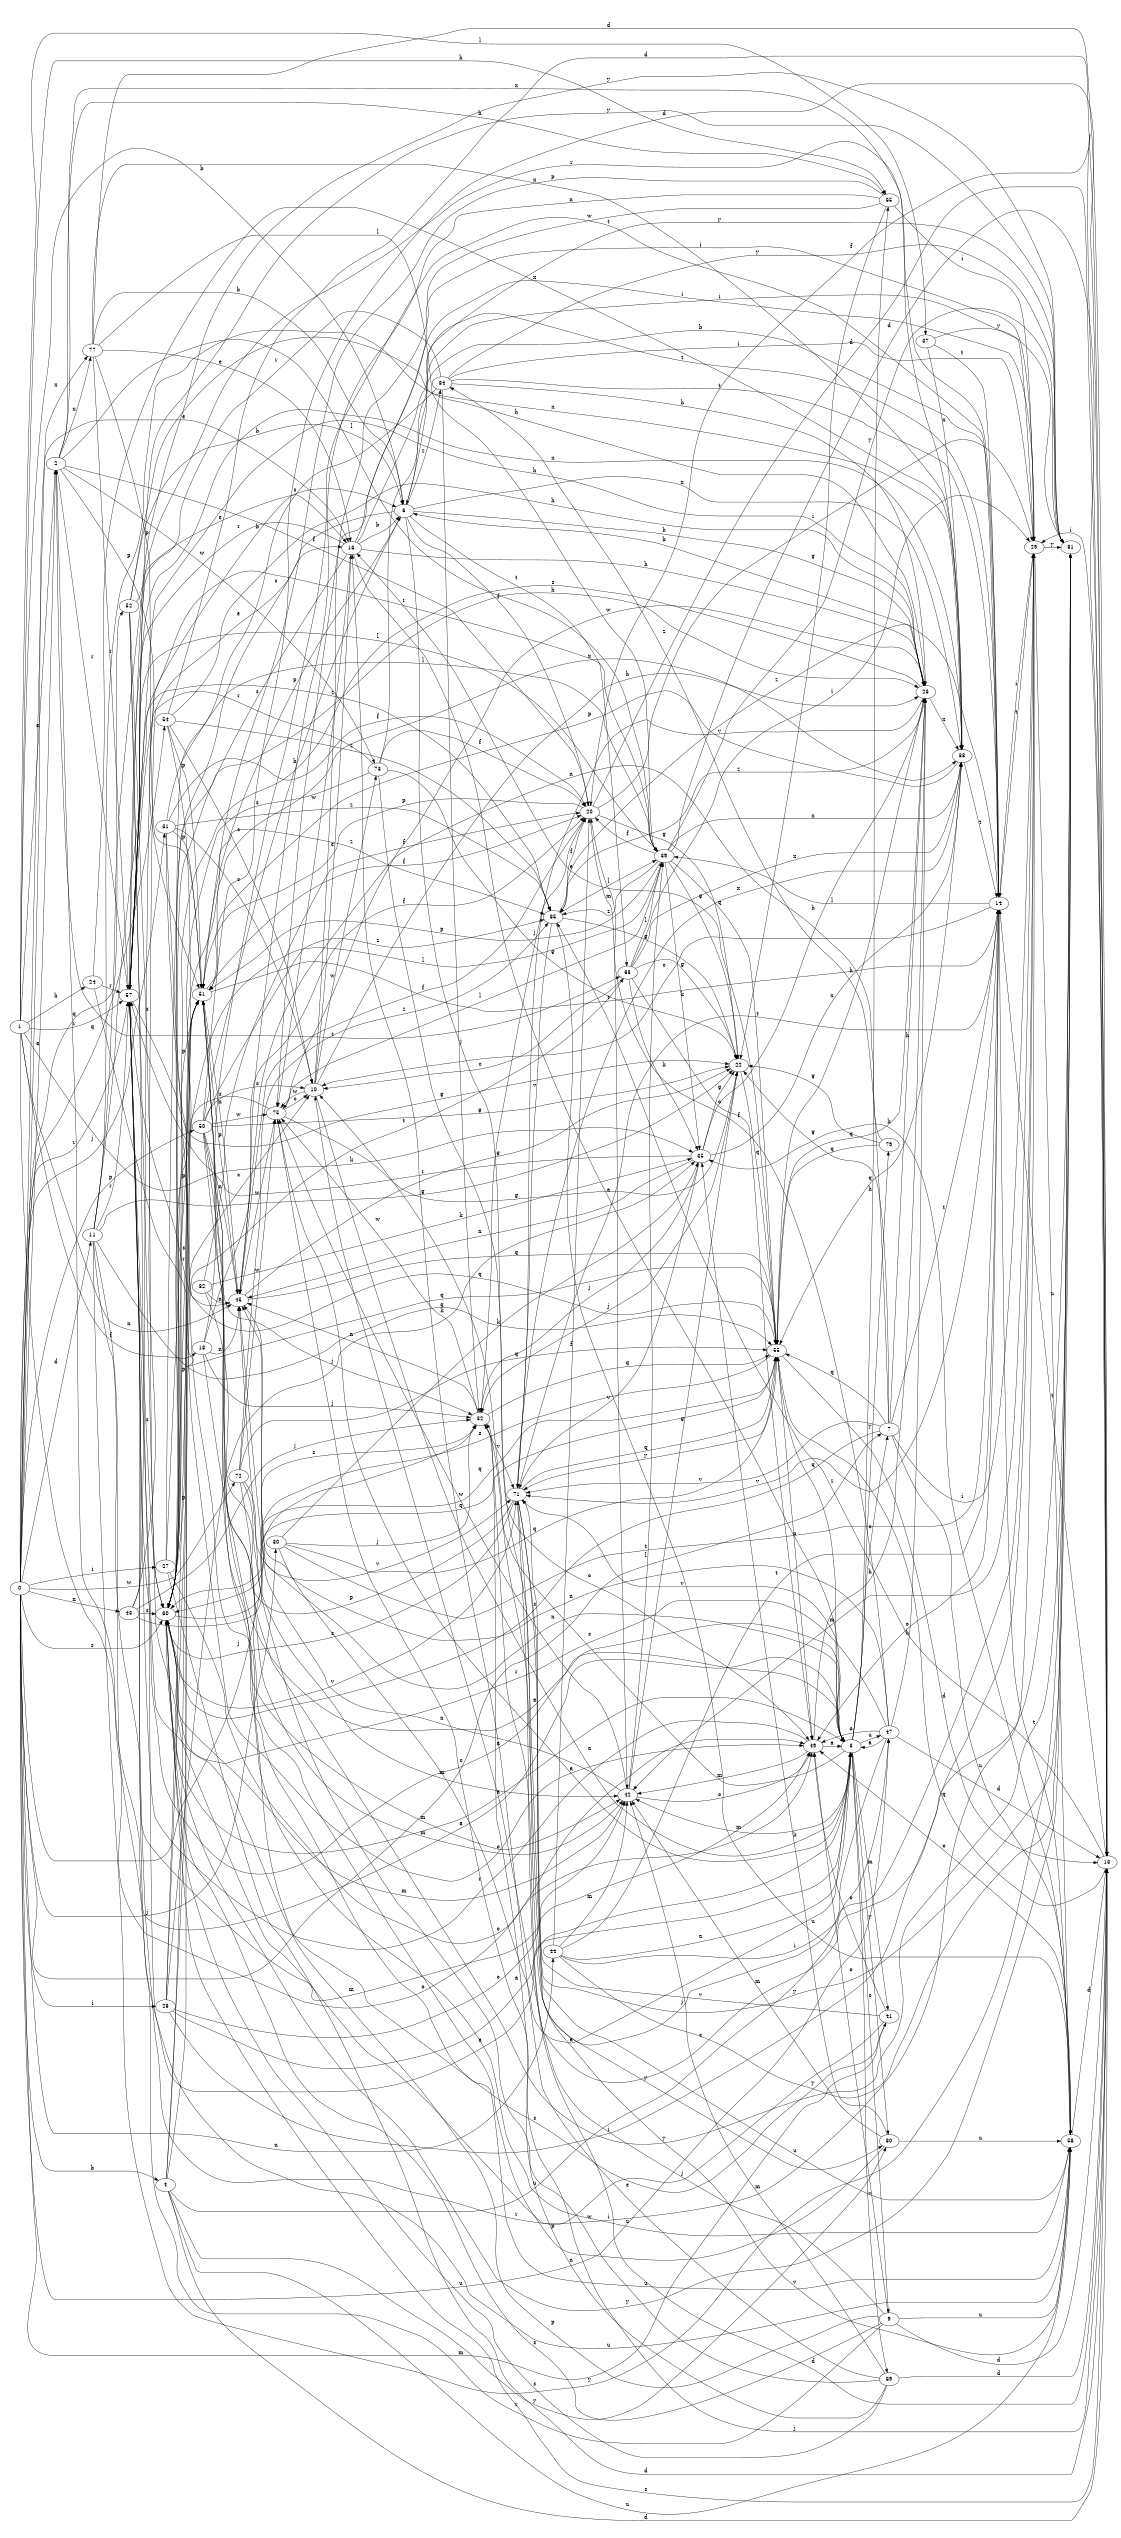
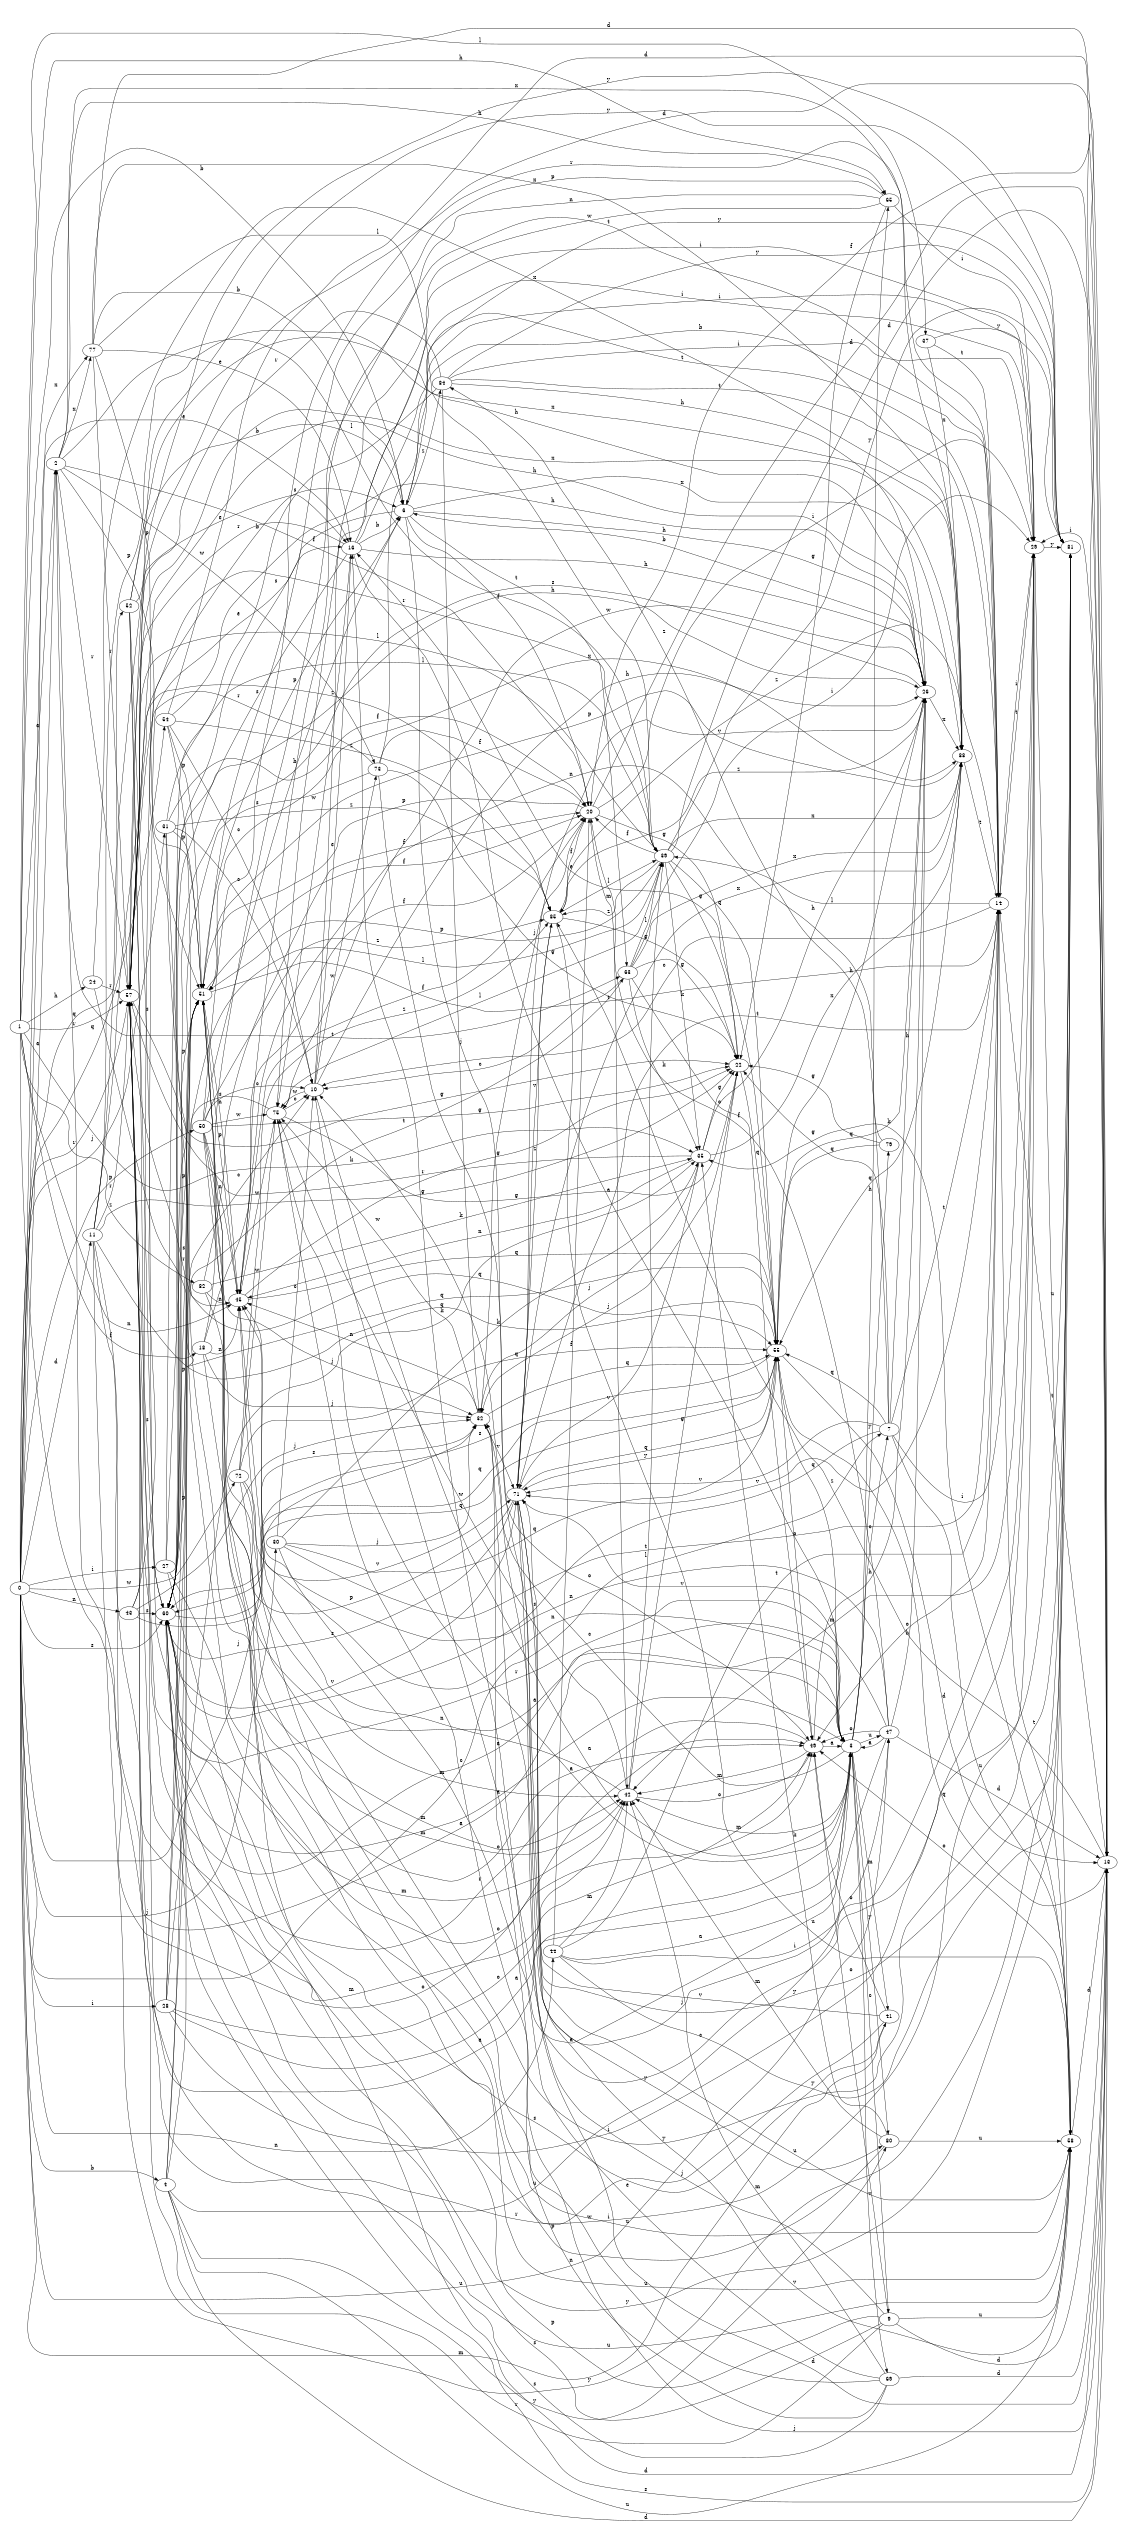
edge "60" -> "85": now "71" -> "85"
edge "1" -> "82": added, label "z"
edge "30" -> "10": added, label "c"
